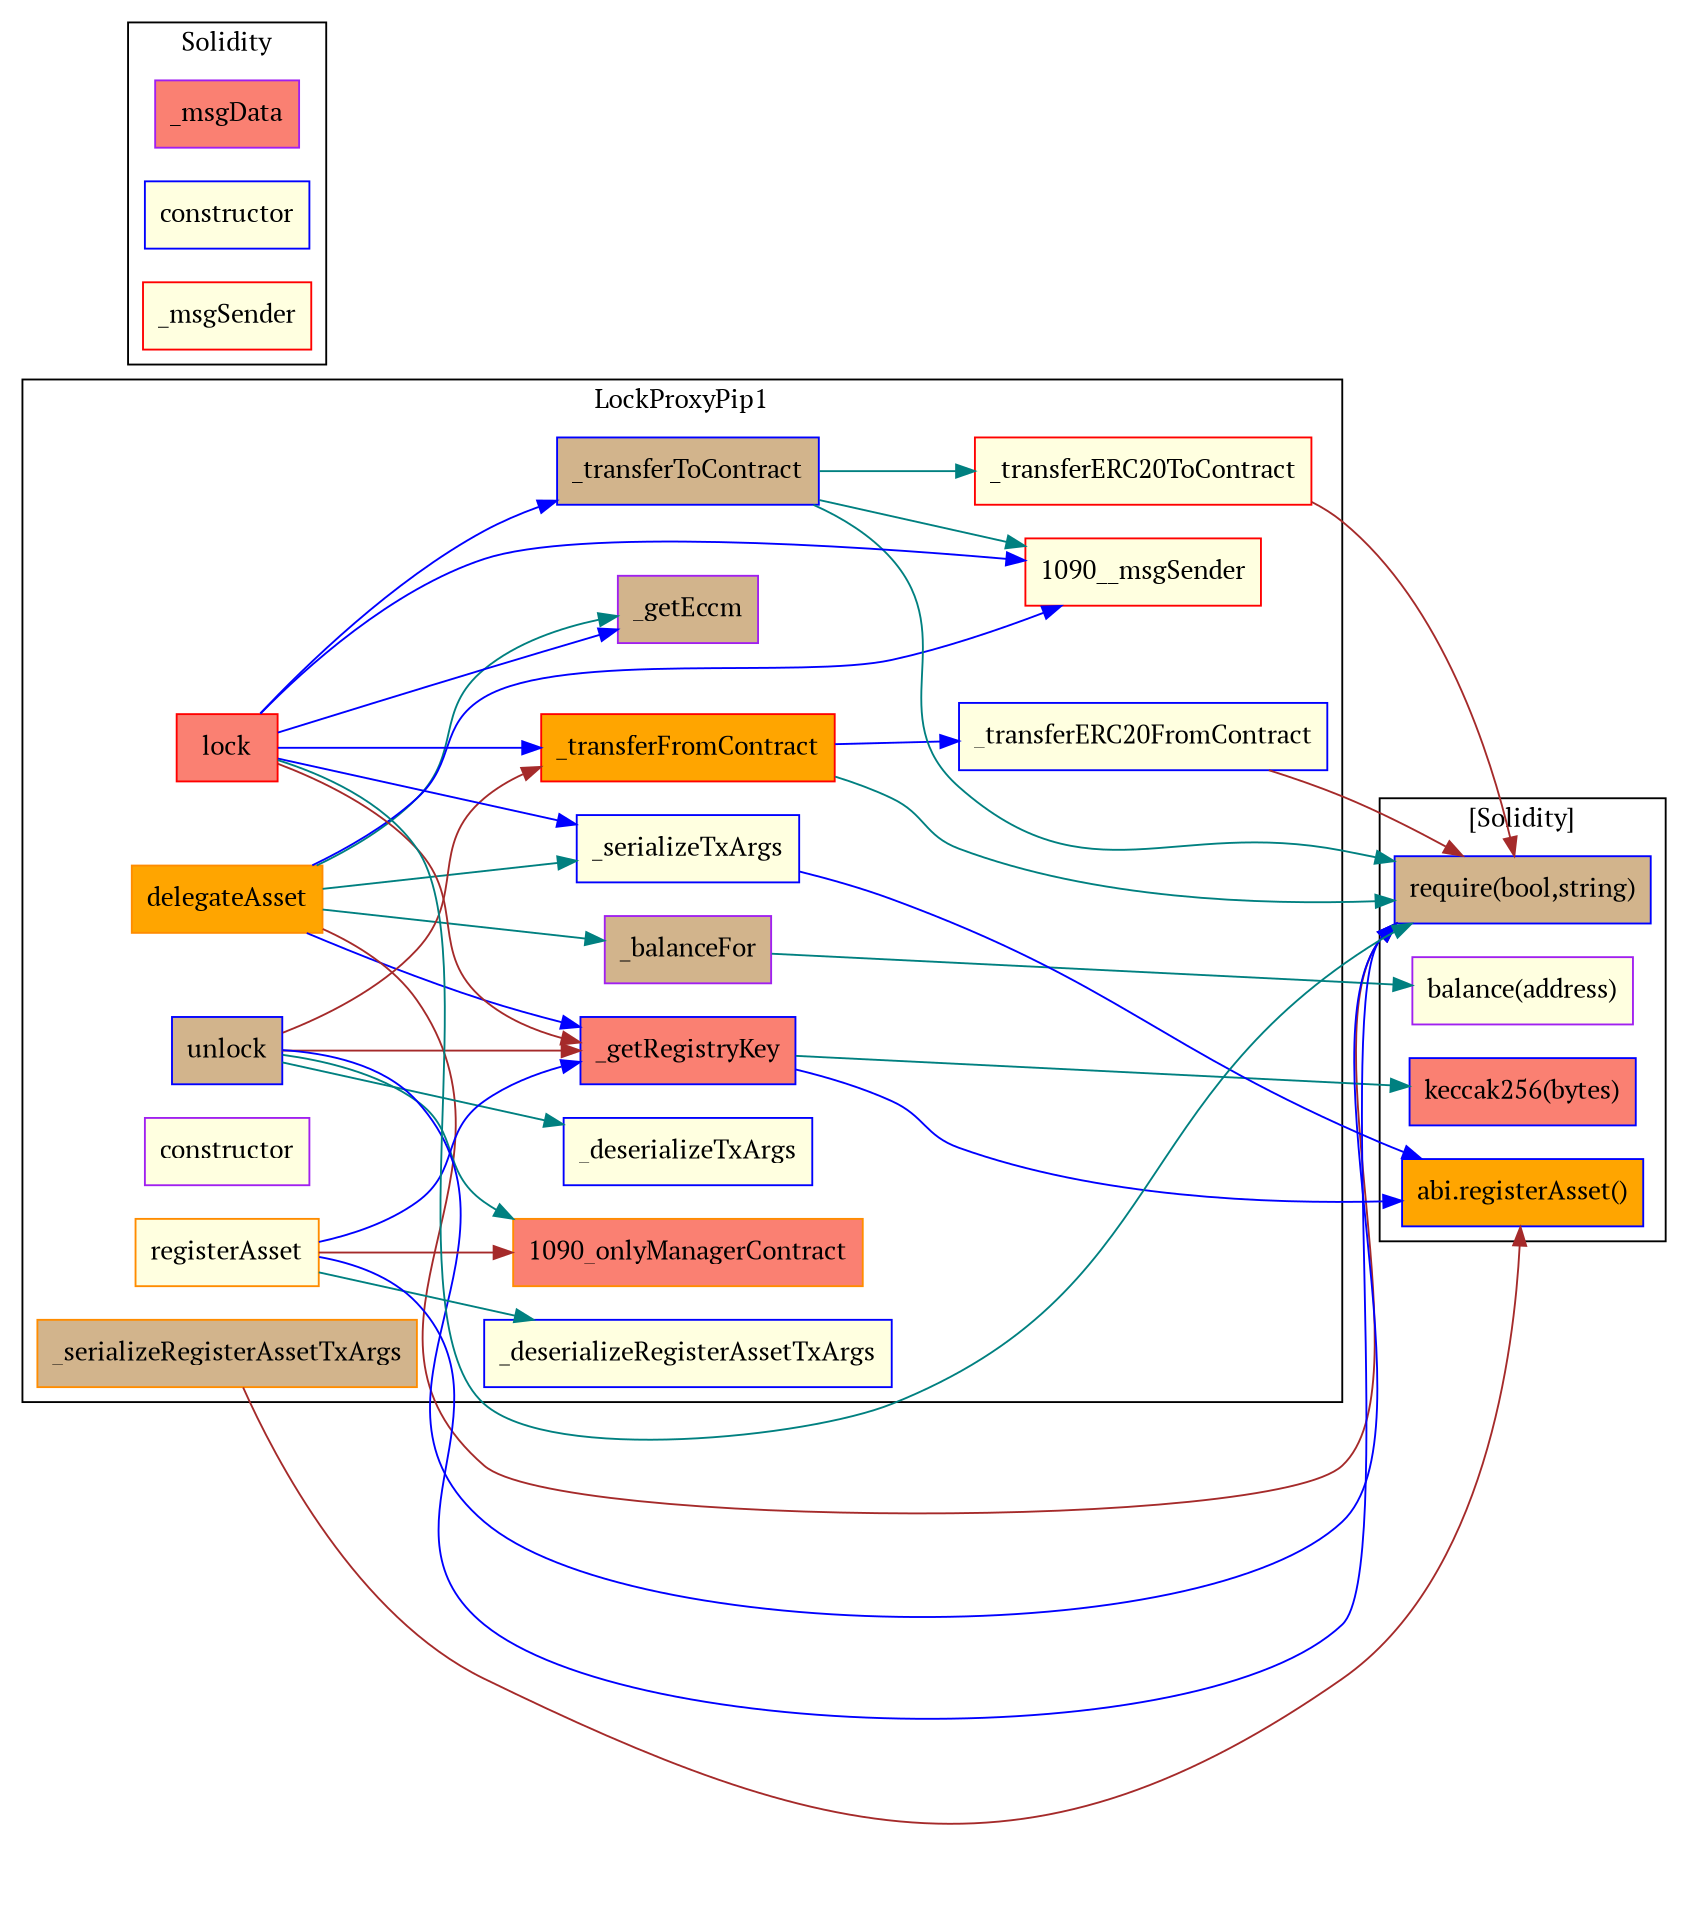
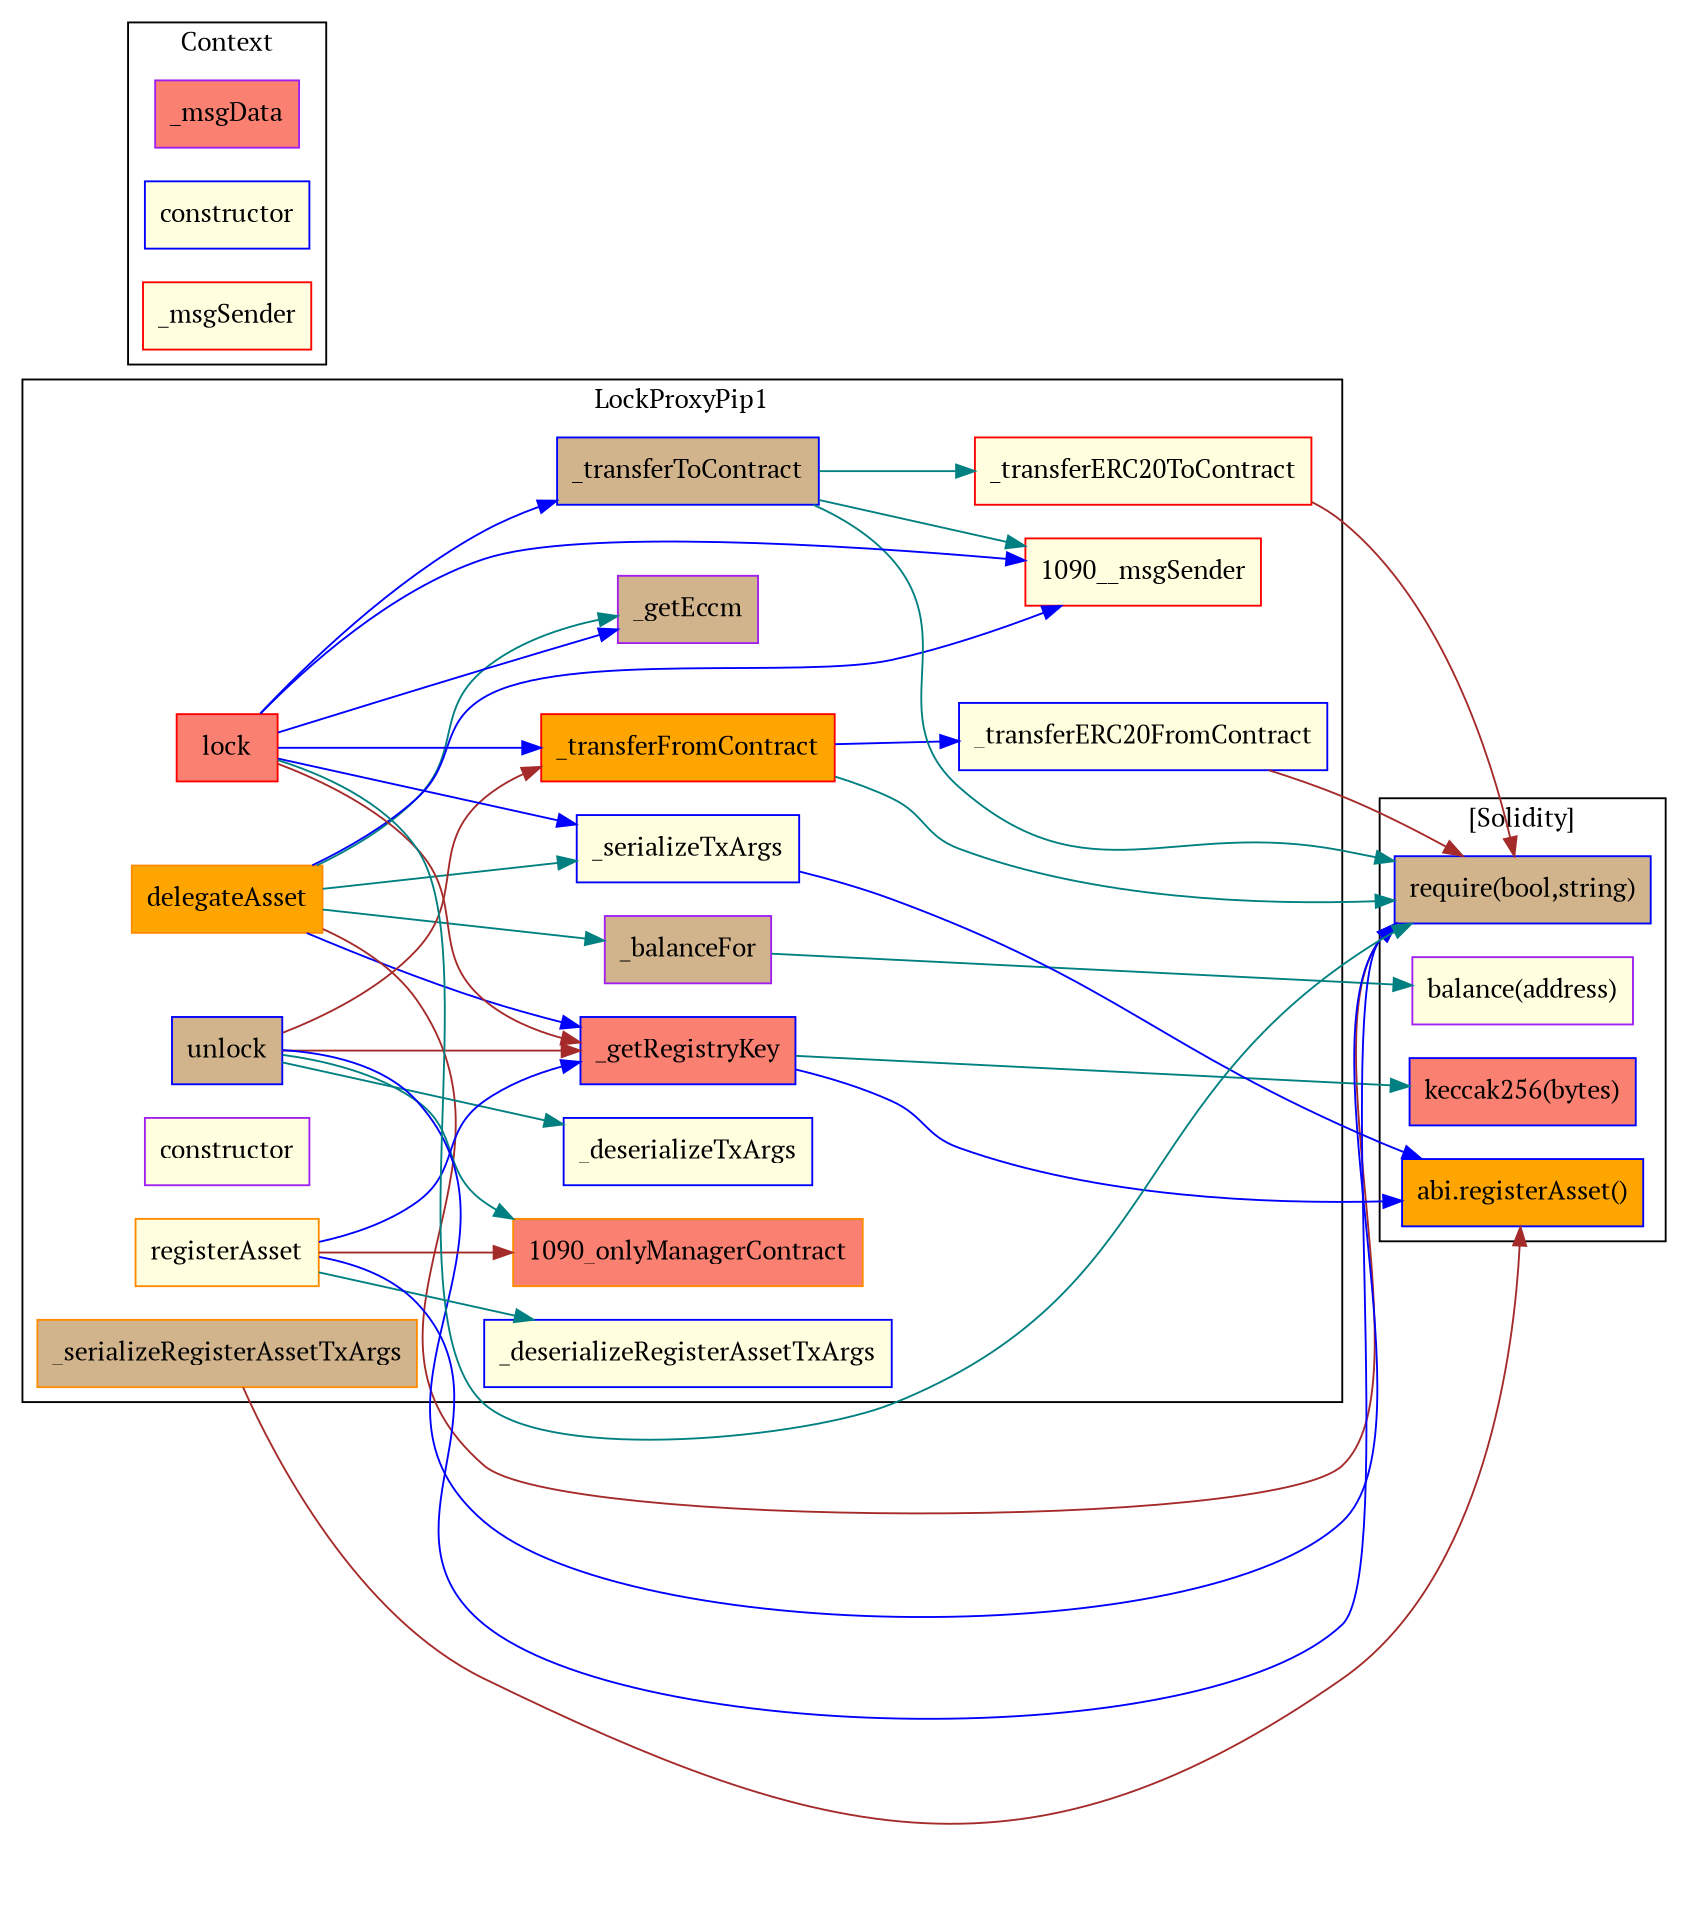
cluster "Solidity": label "Solidity" -> "Context"
